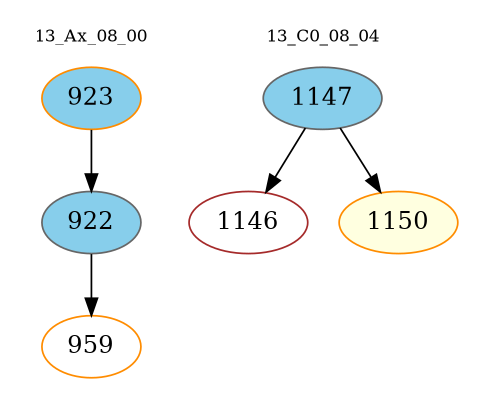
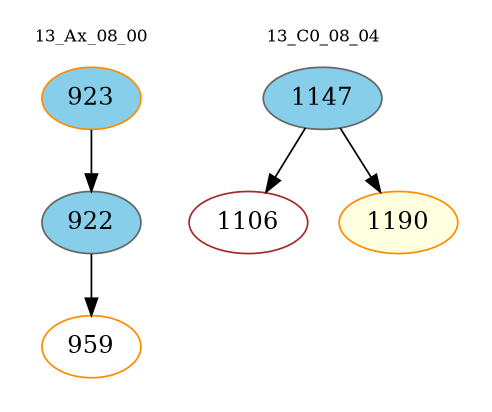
node "1146": label "1146" -> "1106"
node "1150": label "1150" -> "1190"
